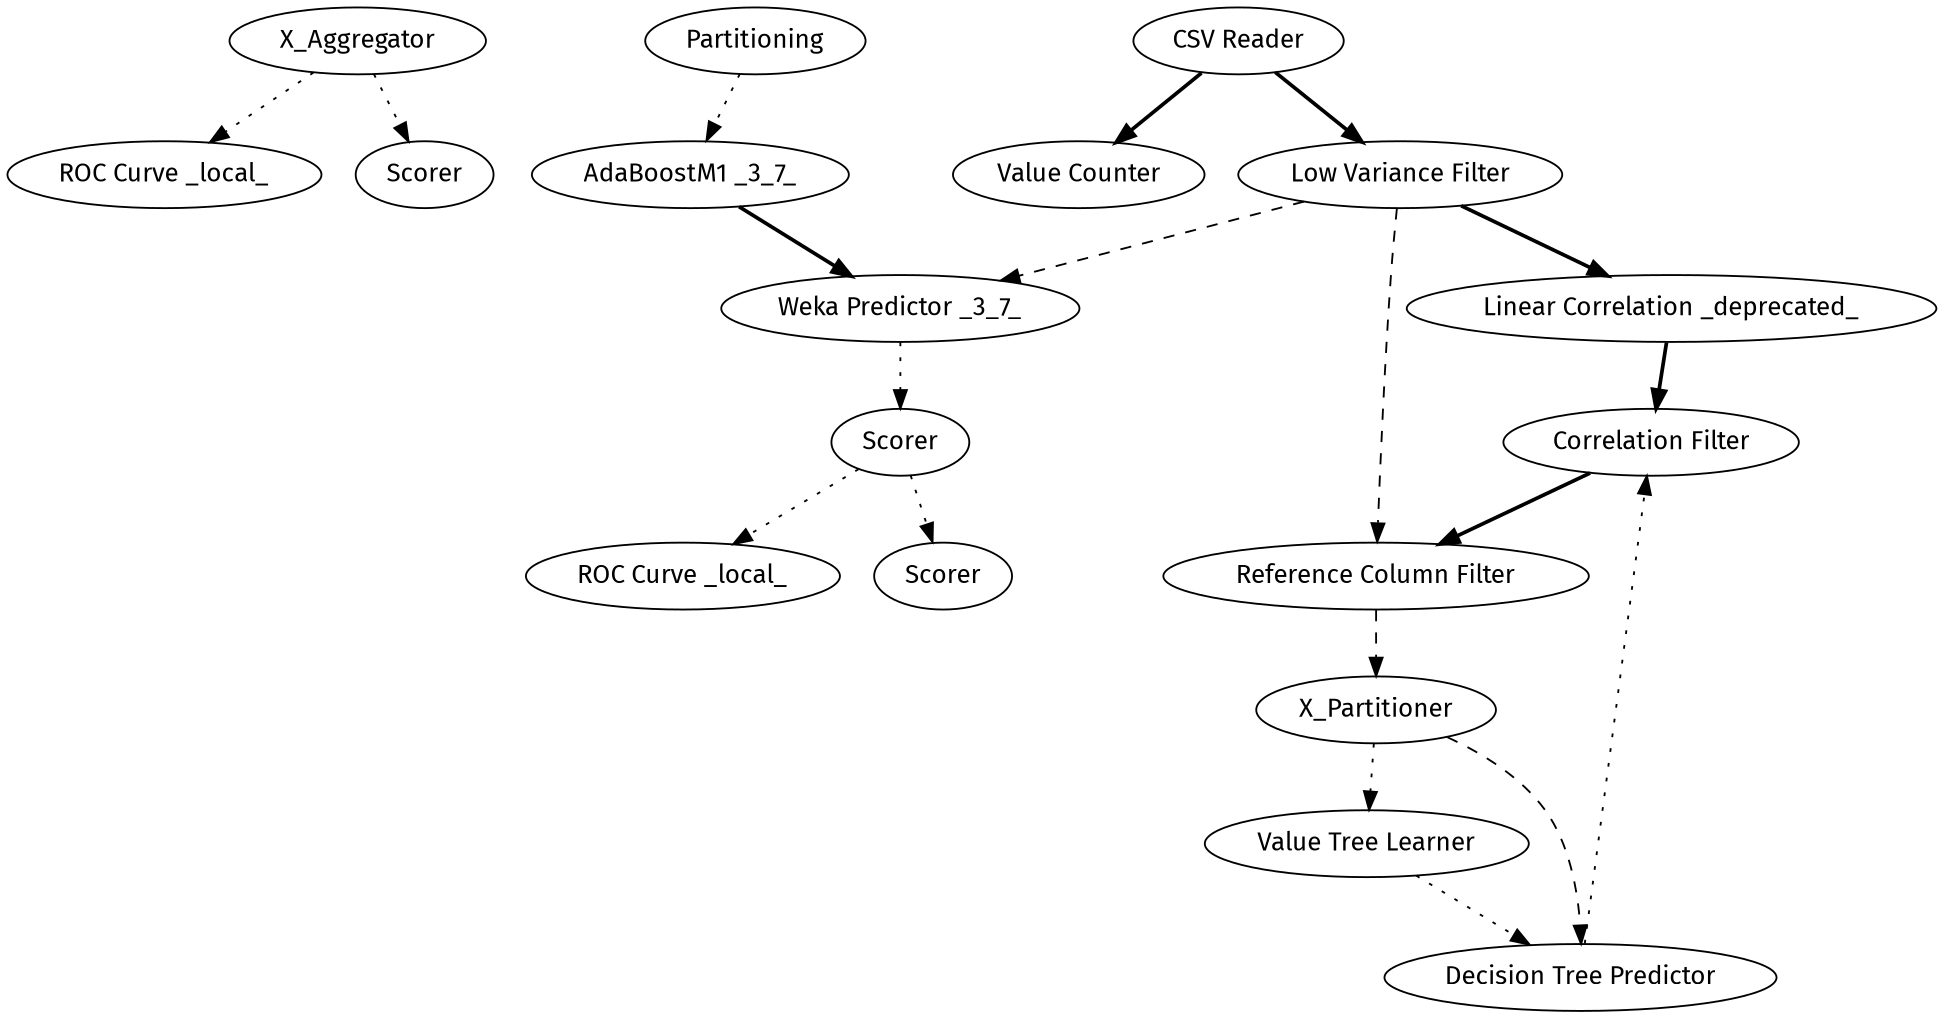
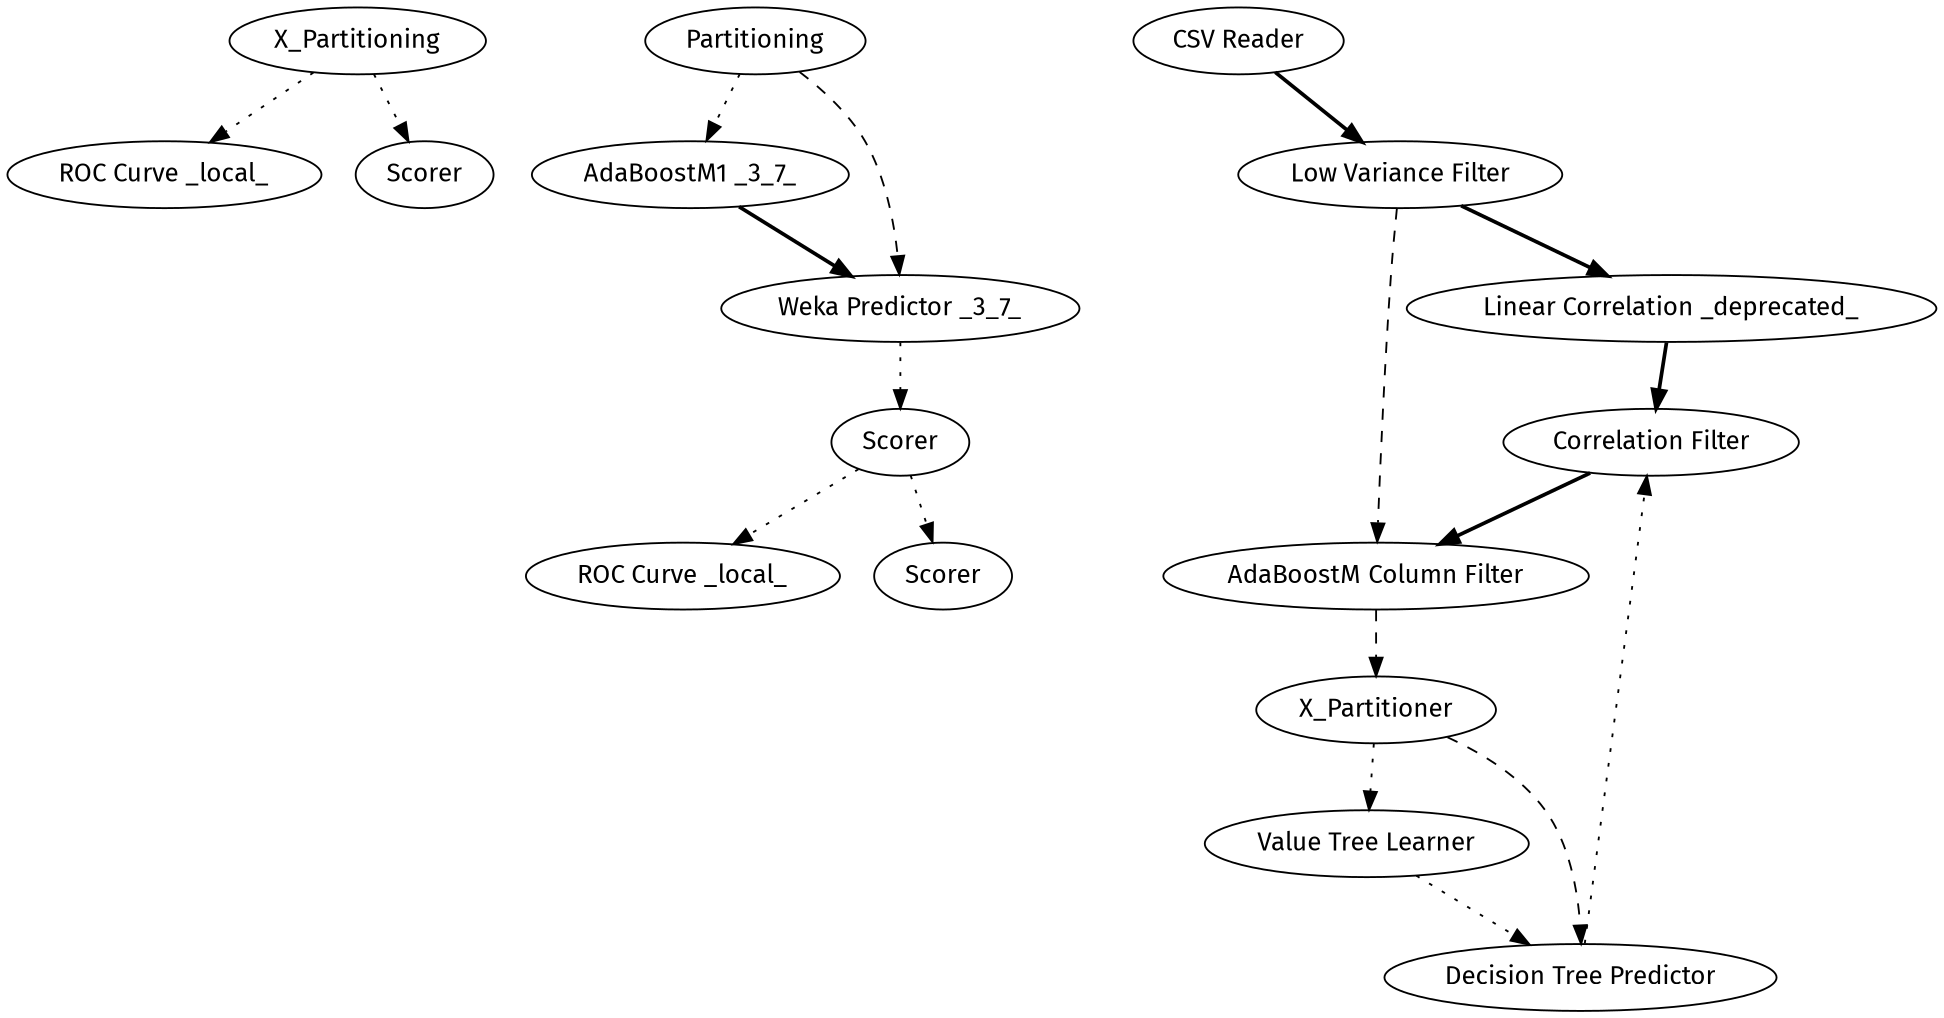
node "X_Aggregator": label "X_Aggregator" -> "X_Partitioning"
node "Value Counter": removed
edge "Low Variance Filter" -> "Weka Predictor _3_7_": now "Partitioning" -> "Weka Predictor _3_7_"
node "Reference Column Filter": label "Reference Column Filter" -> "AdaBoostM Column Filter"
